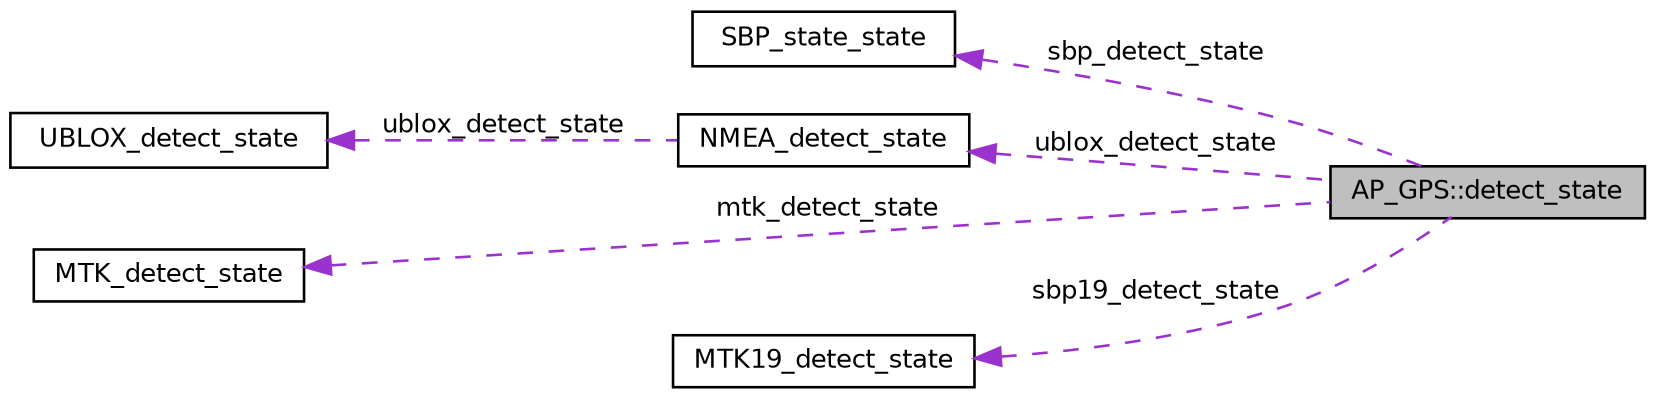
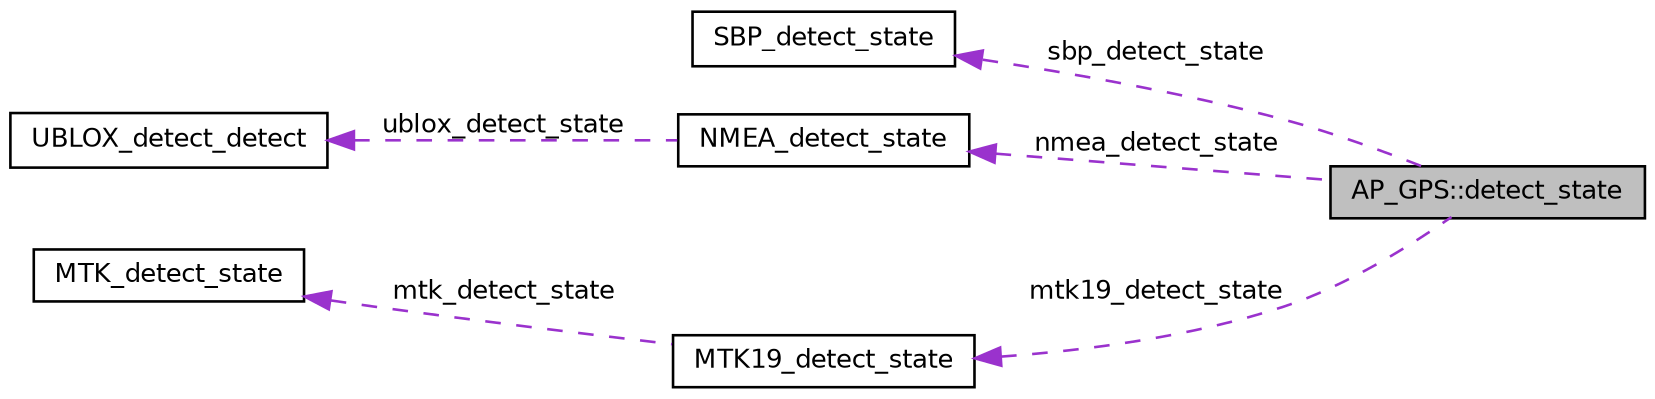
node "SBP_state_state": label "SBP_state_state" -> "SBP_detect_state"
node "UBLOX_detect_state": label "UBLOX_detect_state" -> "UBLOX_detect_detect"
edge "AP_GPS::detect_state" -> "NMEA_detect_state": label " ublox_detect_state" -> " nmea_detect_state"
edge "AP_GPS::detect_state" -> "MTK_detect_state": now "MTK19_detect_state" -> "MTK_detect_state"
edge "AP_GPS::detect_state" -> "MTK19_detect_state": label " sbp19_detect_state" -> " mtk19_detect_state"
